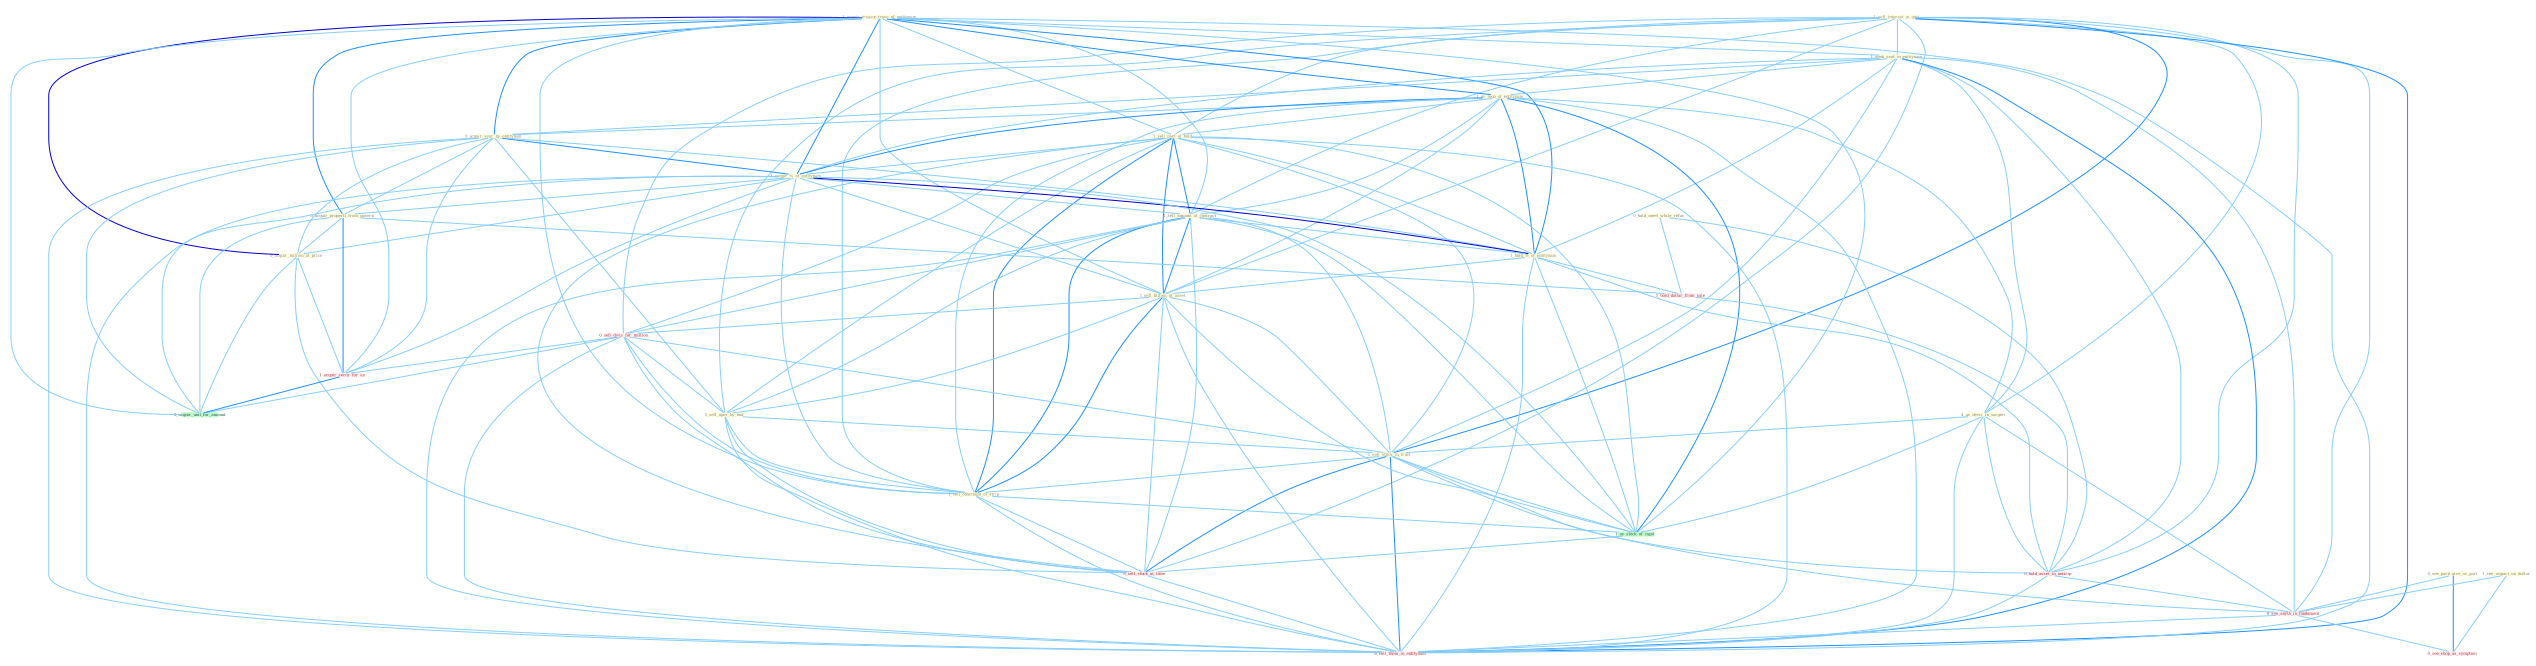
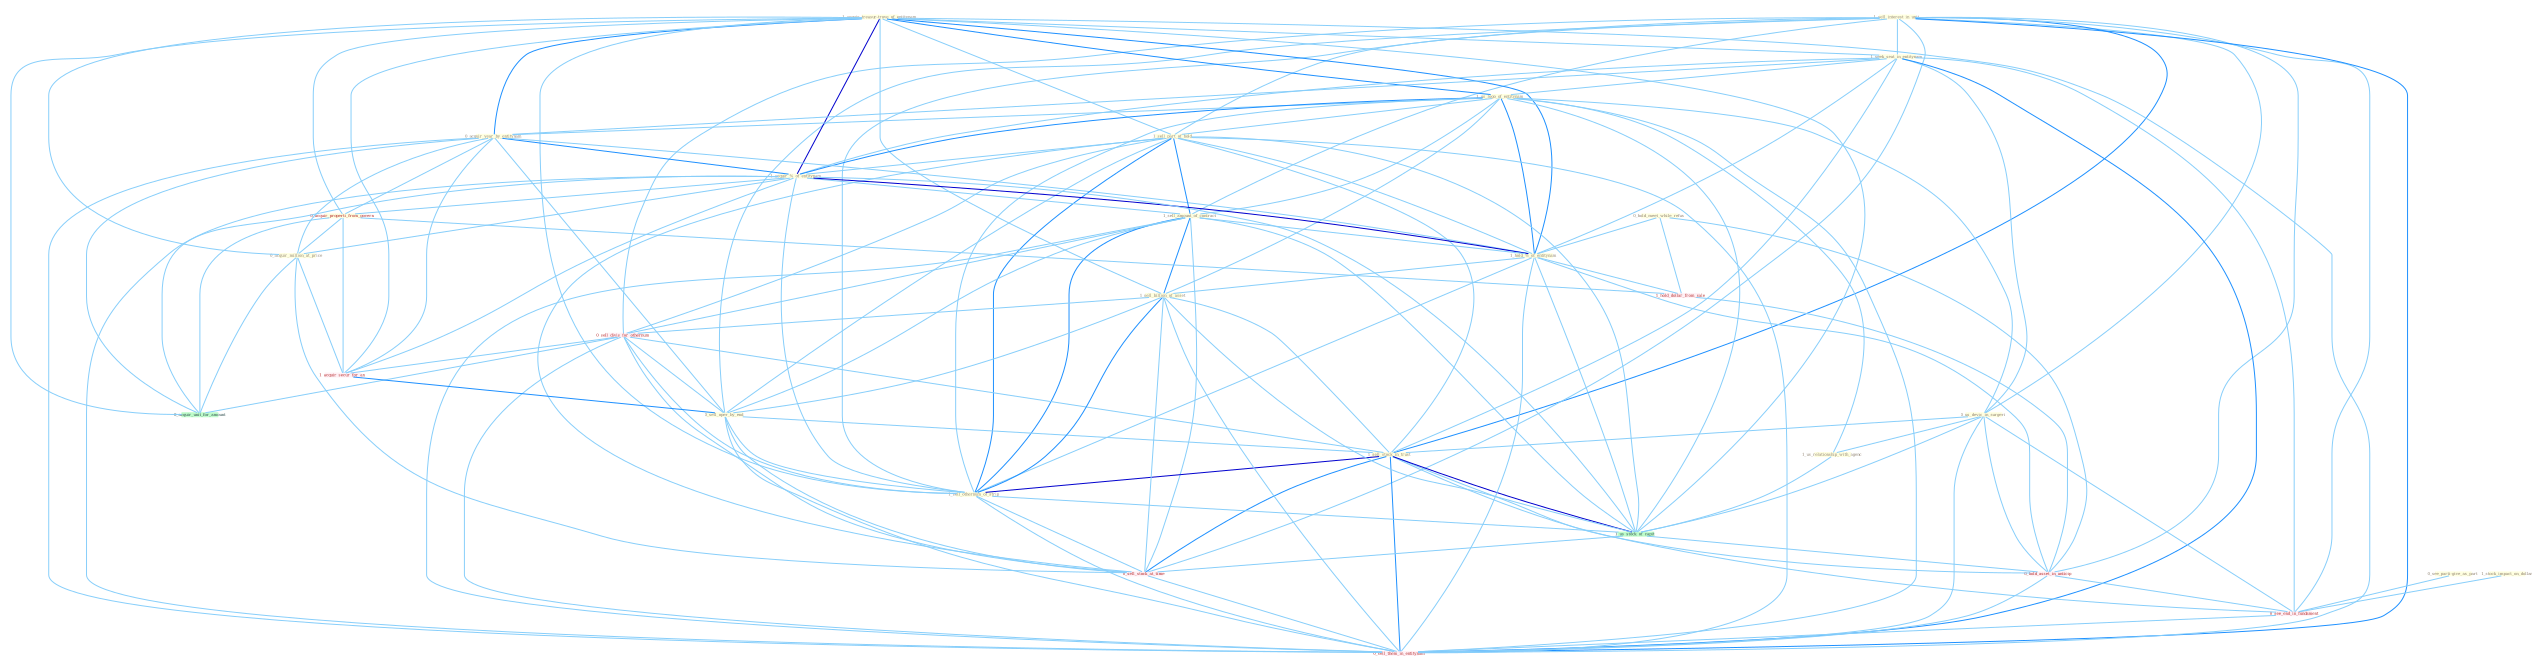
edge "1_acquir_treasur-trove_of_entitynam" -- "0_acquir_properti_from_govern": color #1e90ff -> #87cefa
edge "1_acquir_treasur-trove_of_entitynam" -- "0_acquir_million_at_price": color #0000cd -> #87cefa
edge "1_acquir_treasur-trove_of_entitynam" -- "1_sell_amount_of_contract": removed
edge "1_acquir_treasur-trove_of_entitynam" -- "1_acquir_%_of_entitynam": color #1e90ff -> #0000cd
edge "1_sell_interest_in_unit" -- "1_sell_billion_of_asset": removed
node "0_acquir_properti_from_govern": fontcolor #8b7d6b -> #b22222
edge "1_sell_part_of_hold" -- "1_sell_billion_of_asset": removed
edge "1_acquir_%_of_entitynam" -- "1_sell_billion_of_asset": removed
edge "0_hold_meet_while_refus" -- "1_hold_%_of_entitynam": added
edge "1_us_logo_of_entitynam" -- "1_us_stock_of_capit": color #1e90ff -> #87cefa
edge "1_seek_seat_in_entitynam" -- "0_hold_asset_in_anticip": now "1_us_stock_of_capit" -- "0_hold_asset_in_anticip"
edge "0_acquir_properti_from_govern" -- "1_acquir_secur_for_an": color #1e90ff -> #87cefa
edge "1_sell_amount_of_contract" -- "1_sell_stock_in_trust": removed
node "0_sell_divis_for_million": label "0_sell_divis_for_million" -> "0_sell_divis_for_othernum"
edge "1_hold_%_of_entitynam" -- "1_sell_othernum_of_strip": added
edge "1_acquir_secur_for_an" -- "0_acquir_unit_for_amount": now "1_acquir_secur_for_an" -- "0_sell_oper_by_end"
node "4_us_devic_in_surgeri": label "4_us_devic_in_surgeri" -> "0_us_devic_in_surgeri"
node "1_us_relationship_with_agenc": added
edge "1_sell_stock_in_trust" -- "1_sell_othernum_of_strip": color #87cefa -> #0000cd
edge "1_sell_stock_in_trust" -- "1_us_stock_of_capit": color #87cefa -> #0000cd
node "8_sell_stock_at_time": label "8_sell_stock_at_time" -> "0_sell_stock_at_time"
node "1_see_impact_on_dollar": label "1_see_impact_on_dollar" -> "1_stock_impact_on_dollar"
node "0_see_anyth_in_fundament": label "0_see_anyth_in_fundament" -> "0_see_end_in_fundament"
node "8_sell_them_in_entitynam": label "8_sell_them_in_entitynam" -> "0_sell_them_in_entitynam"
node "0_see_shop_as_symptom": removed
